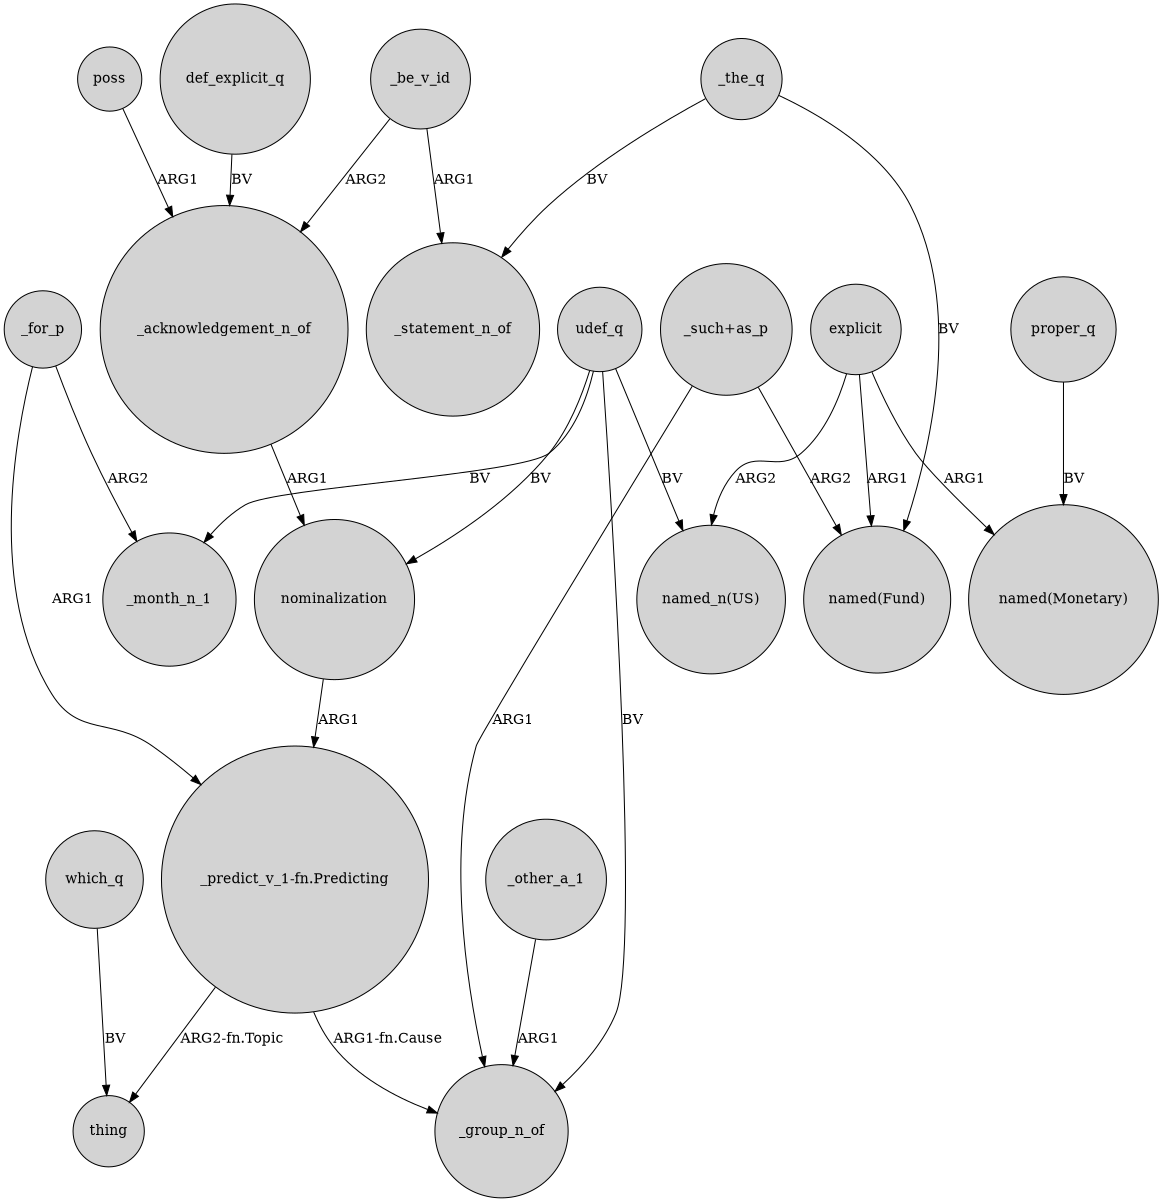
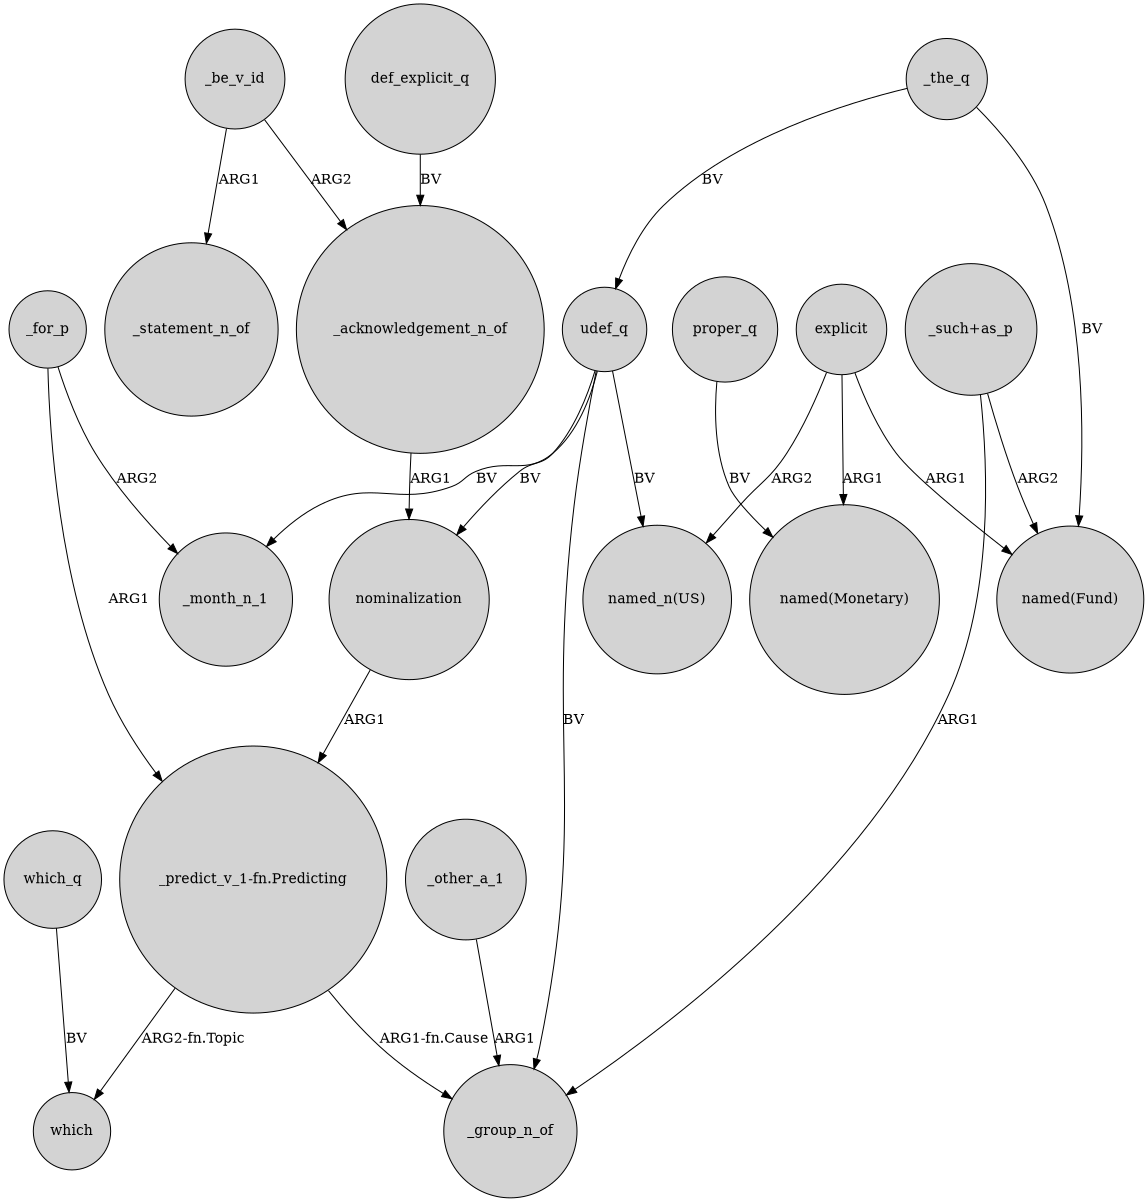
node "poss": removed
edge "_the_q" -> "_statement_n_of": now "_the_q" -> "udef_q"
node "thing": label "thing" -> "which"
